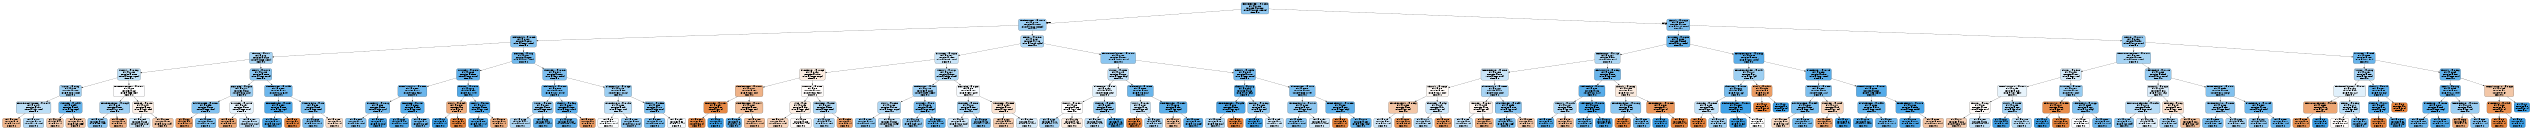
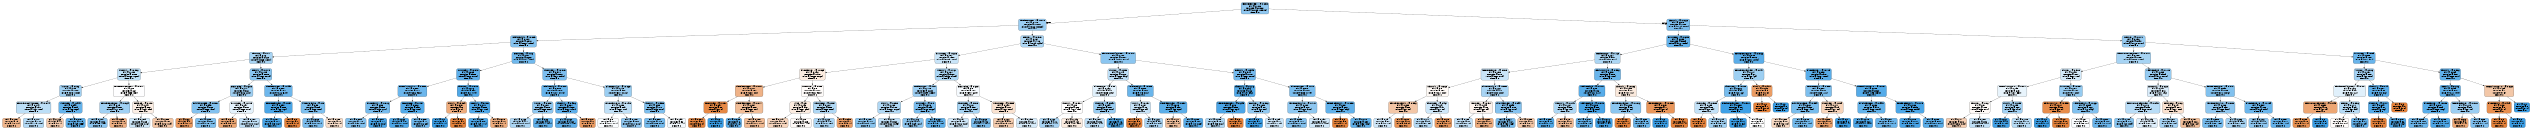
node "gini = 0.273 samples = 279 value = [69, 355] class = 1": fillcolor #f3c5a4 -> #5fb0ea
node "gini = 0.364 samples = 137 value = [52, 165] class = 1": label "gini = 0.364 samples = 137 value = [52, 165] class = 1" -> "gini = 0.364 samples = 167 value = [52, 165] class = 1"
node "gini = 0.238 samples = 583 value = [130, 811] class = 1": fillcolor #f3c5a4 -> #59ade9
